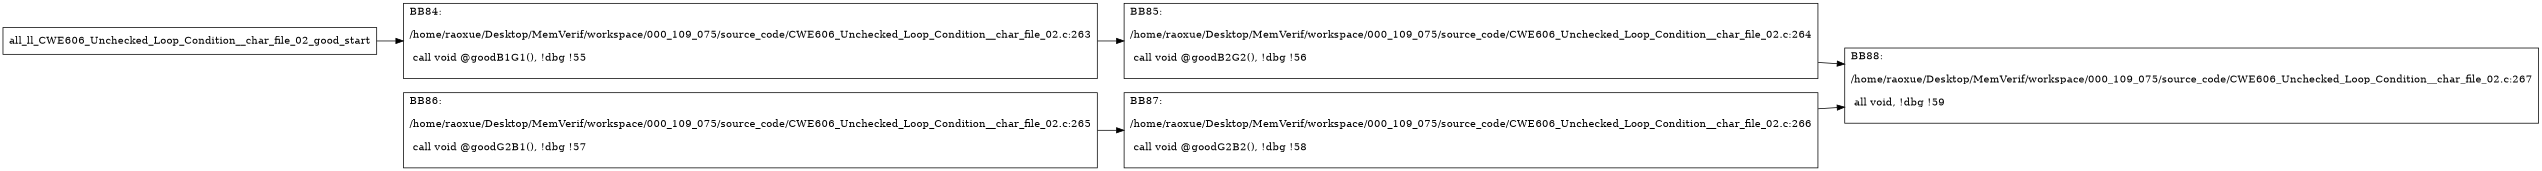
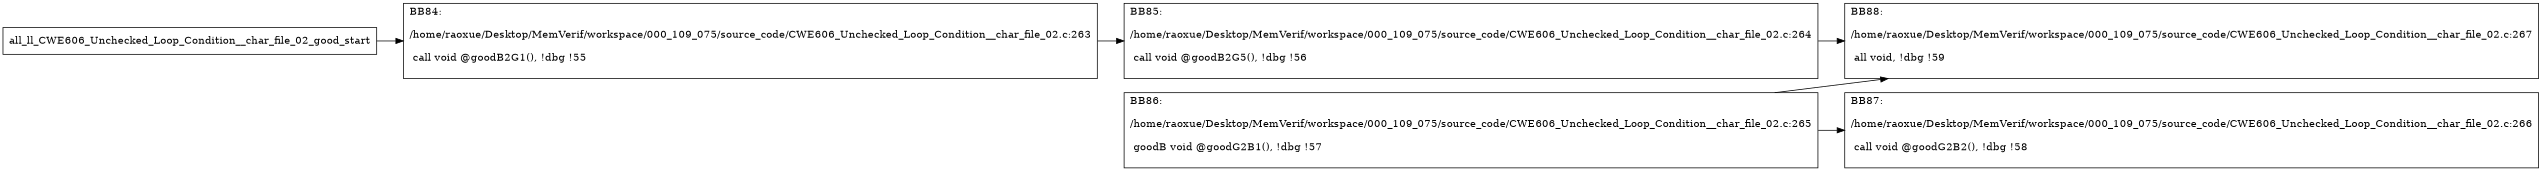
node "BB84:": text "call void @goodB1G1(), !dbg !55" -> "call void @goodB2G1(), !dbg !55"
node "BB85:": text "call void @goodB2G2(), !dbg !56" -> "call void @goodB2G5(), !dbg !56"
edge "BB87:" -> "BB88:": now "BB86:" -> "BB88:"
node "BB86:": text "call void @goodG2B1(), !dbg !57" -> "goodB void @goodG2B1(), !dbg !57"
